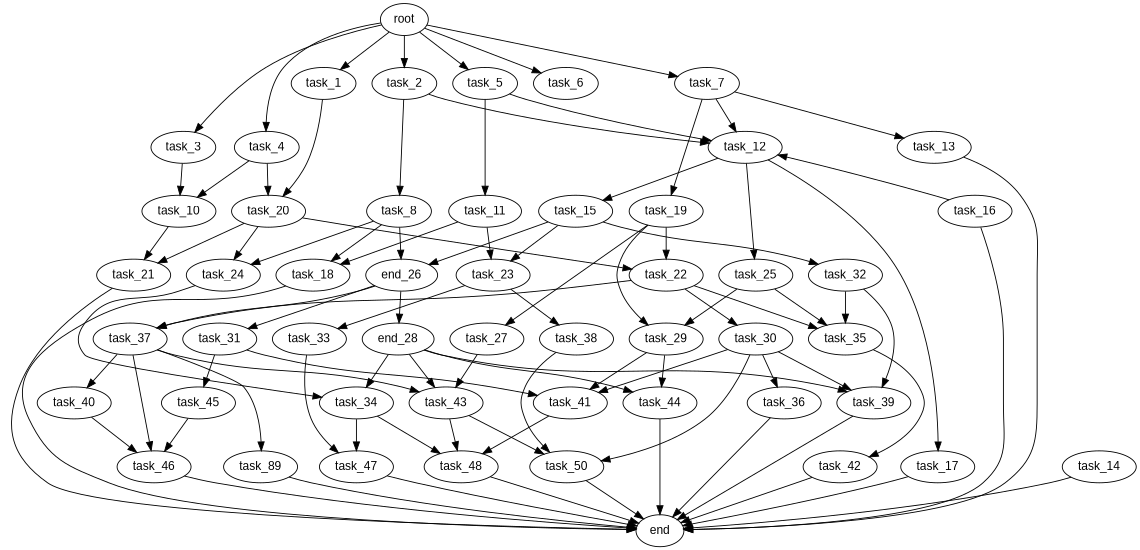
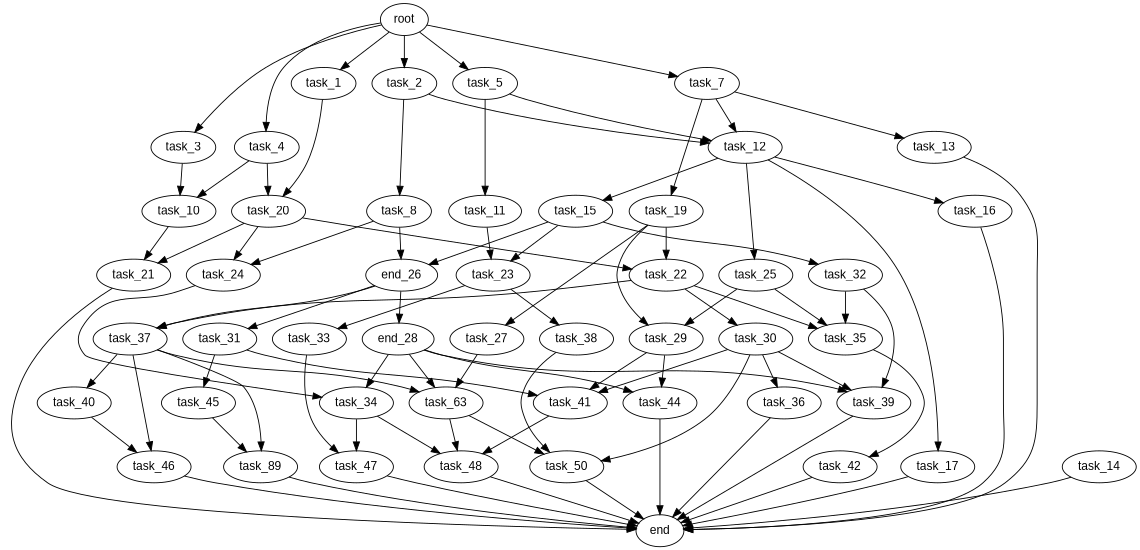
node "task_6": removed
edge "task_16" -> "task_12": reversed
node "task_18": removed
node "task_43": label "task_43" -> "task_63"
edge "task_45" -> "task_46": now "task_45" -> "task_89"
